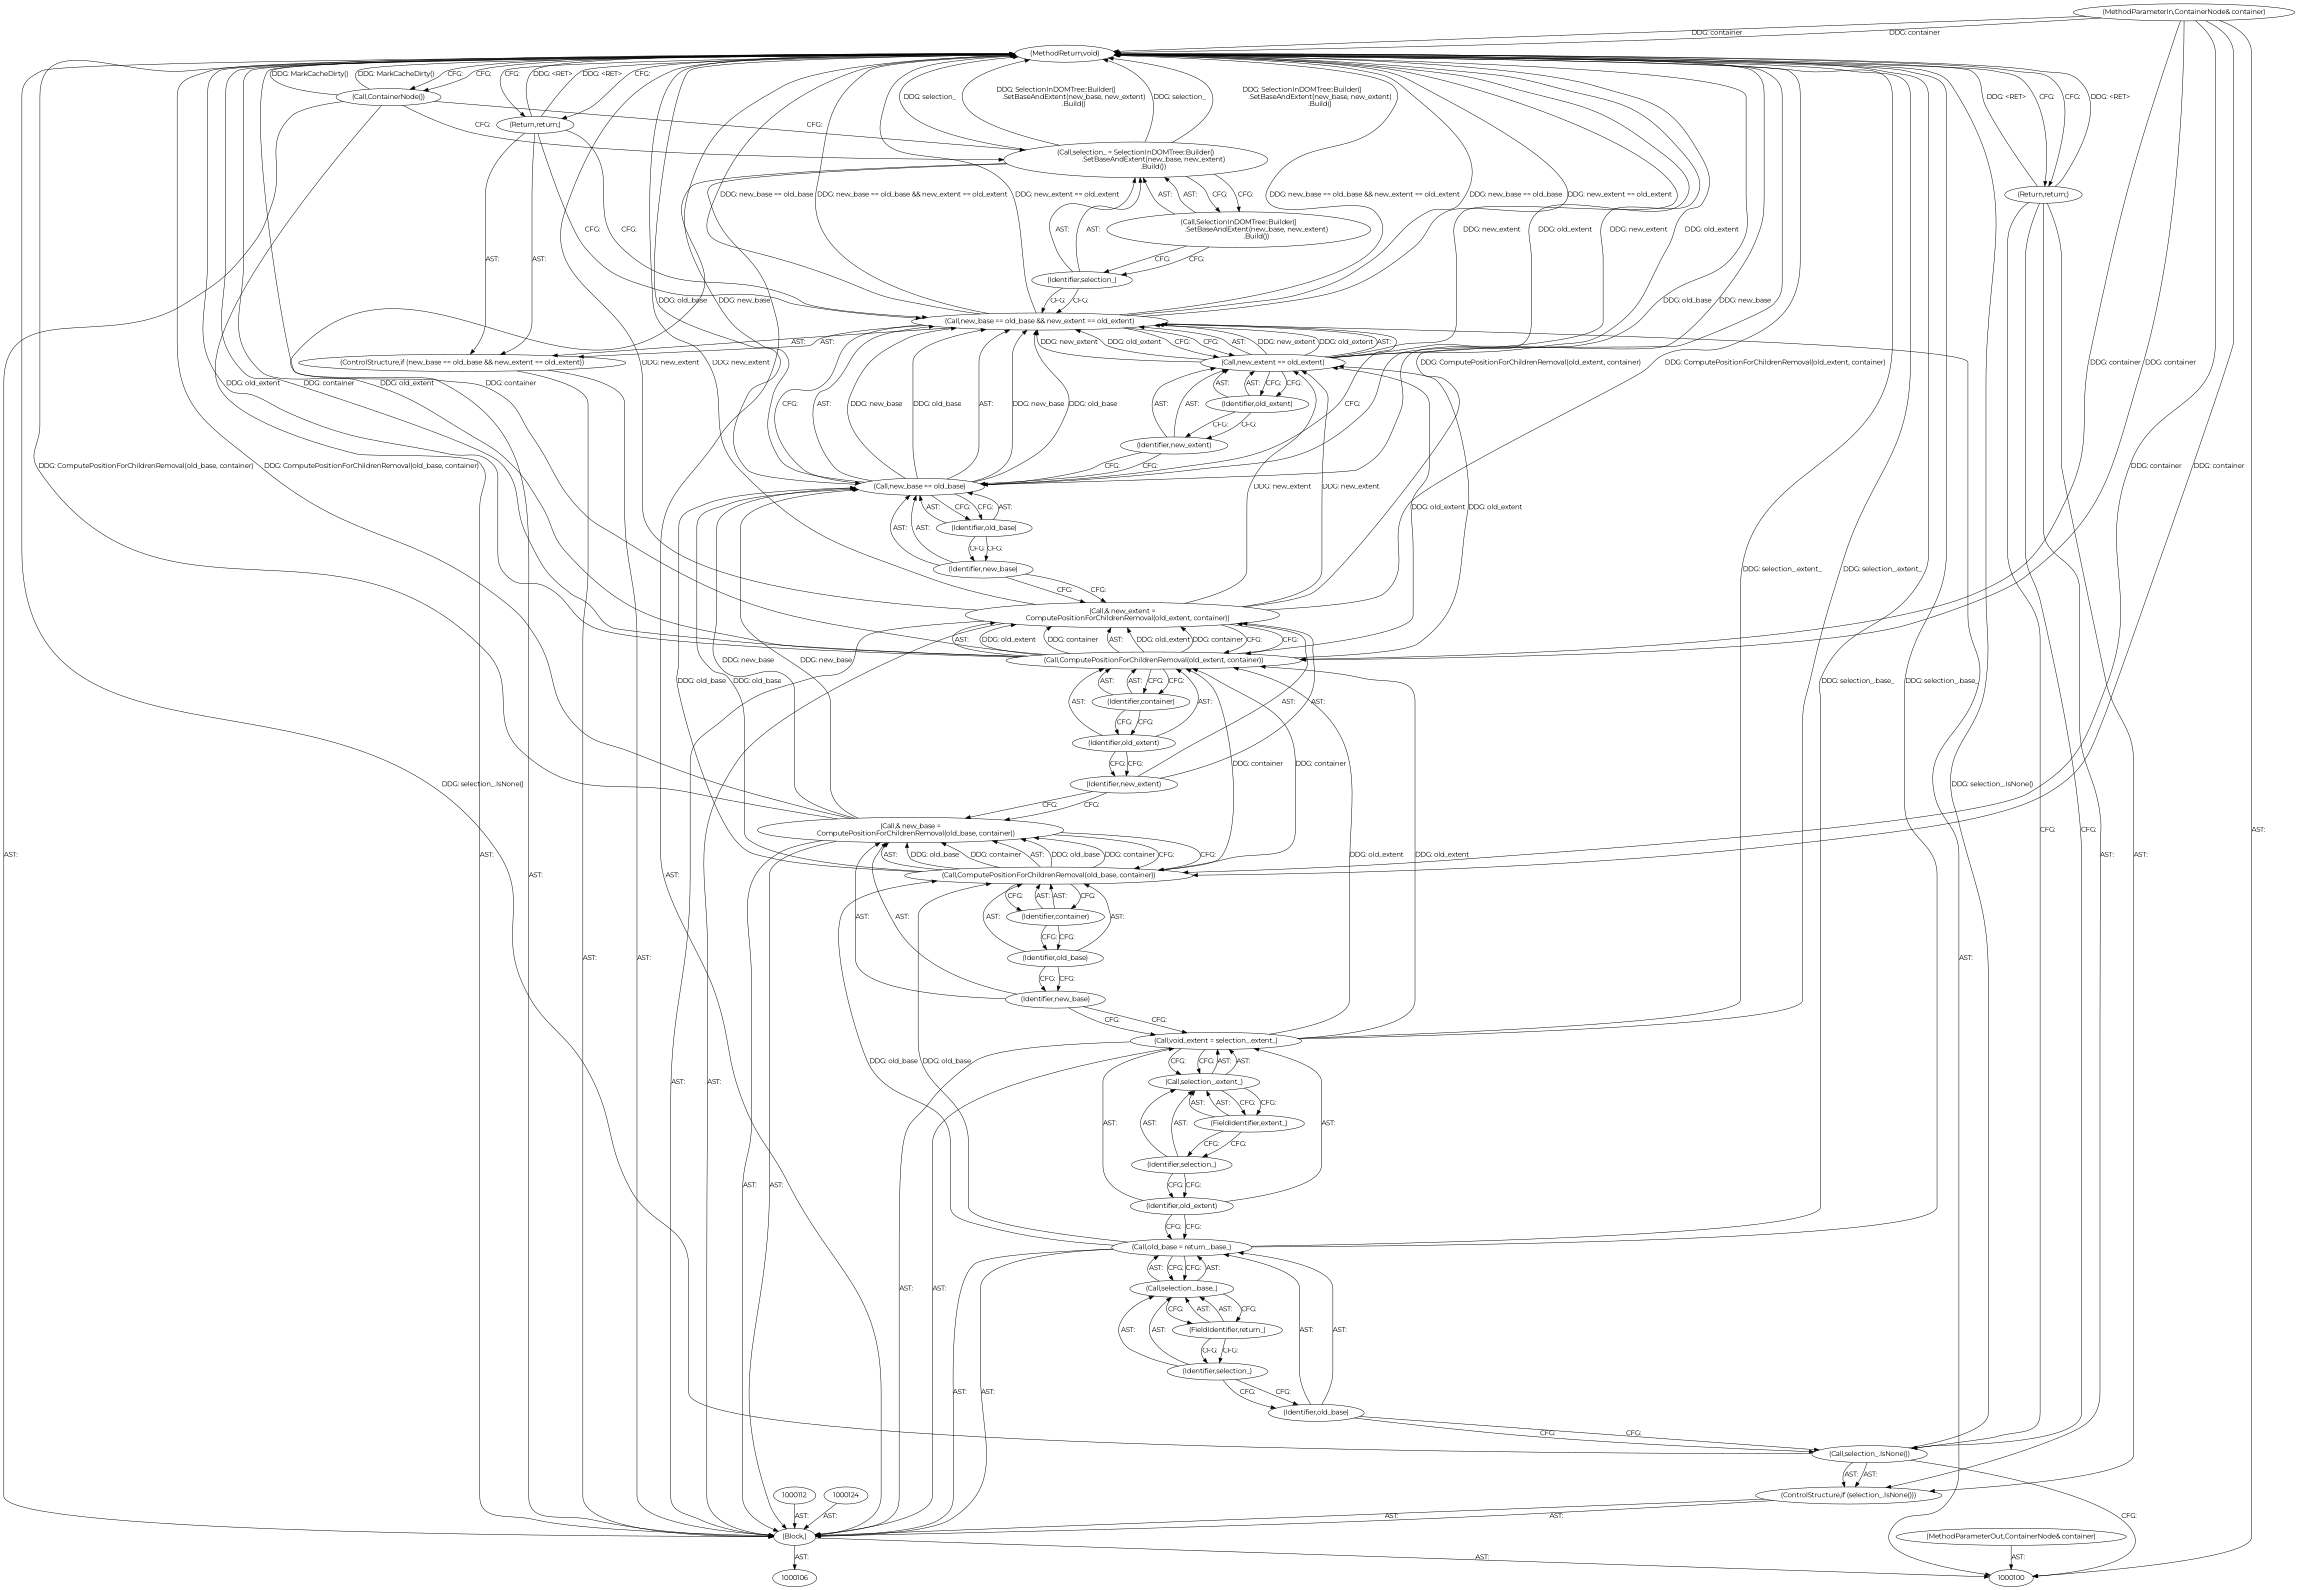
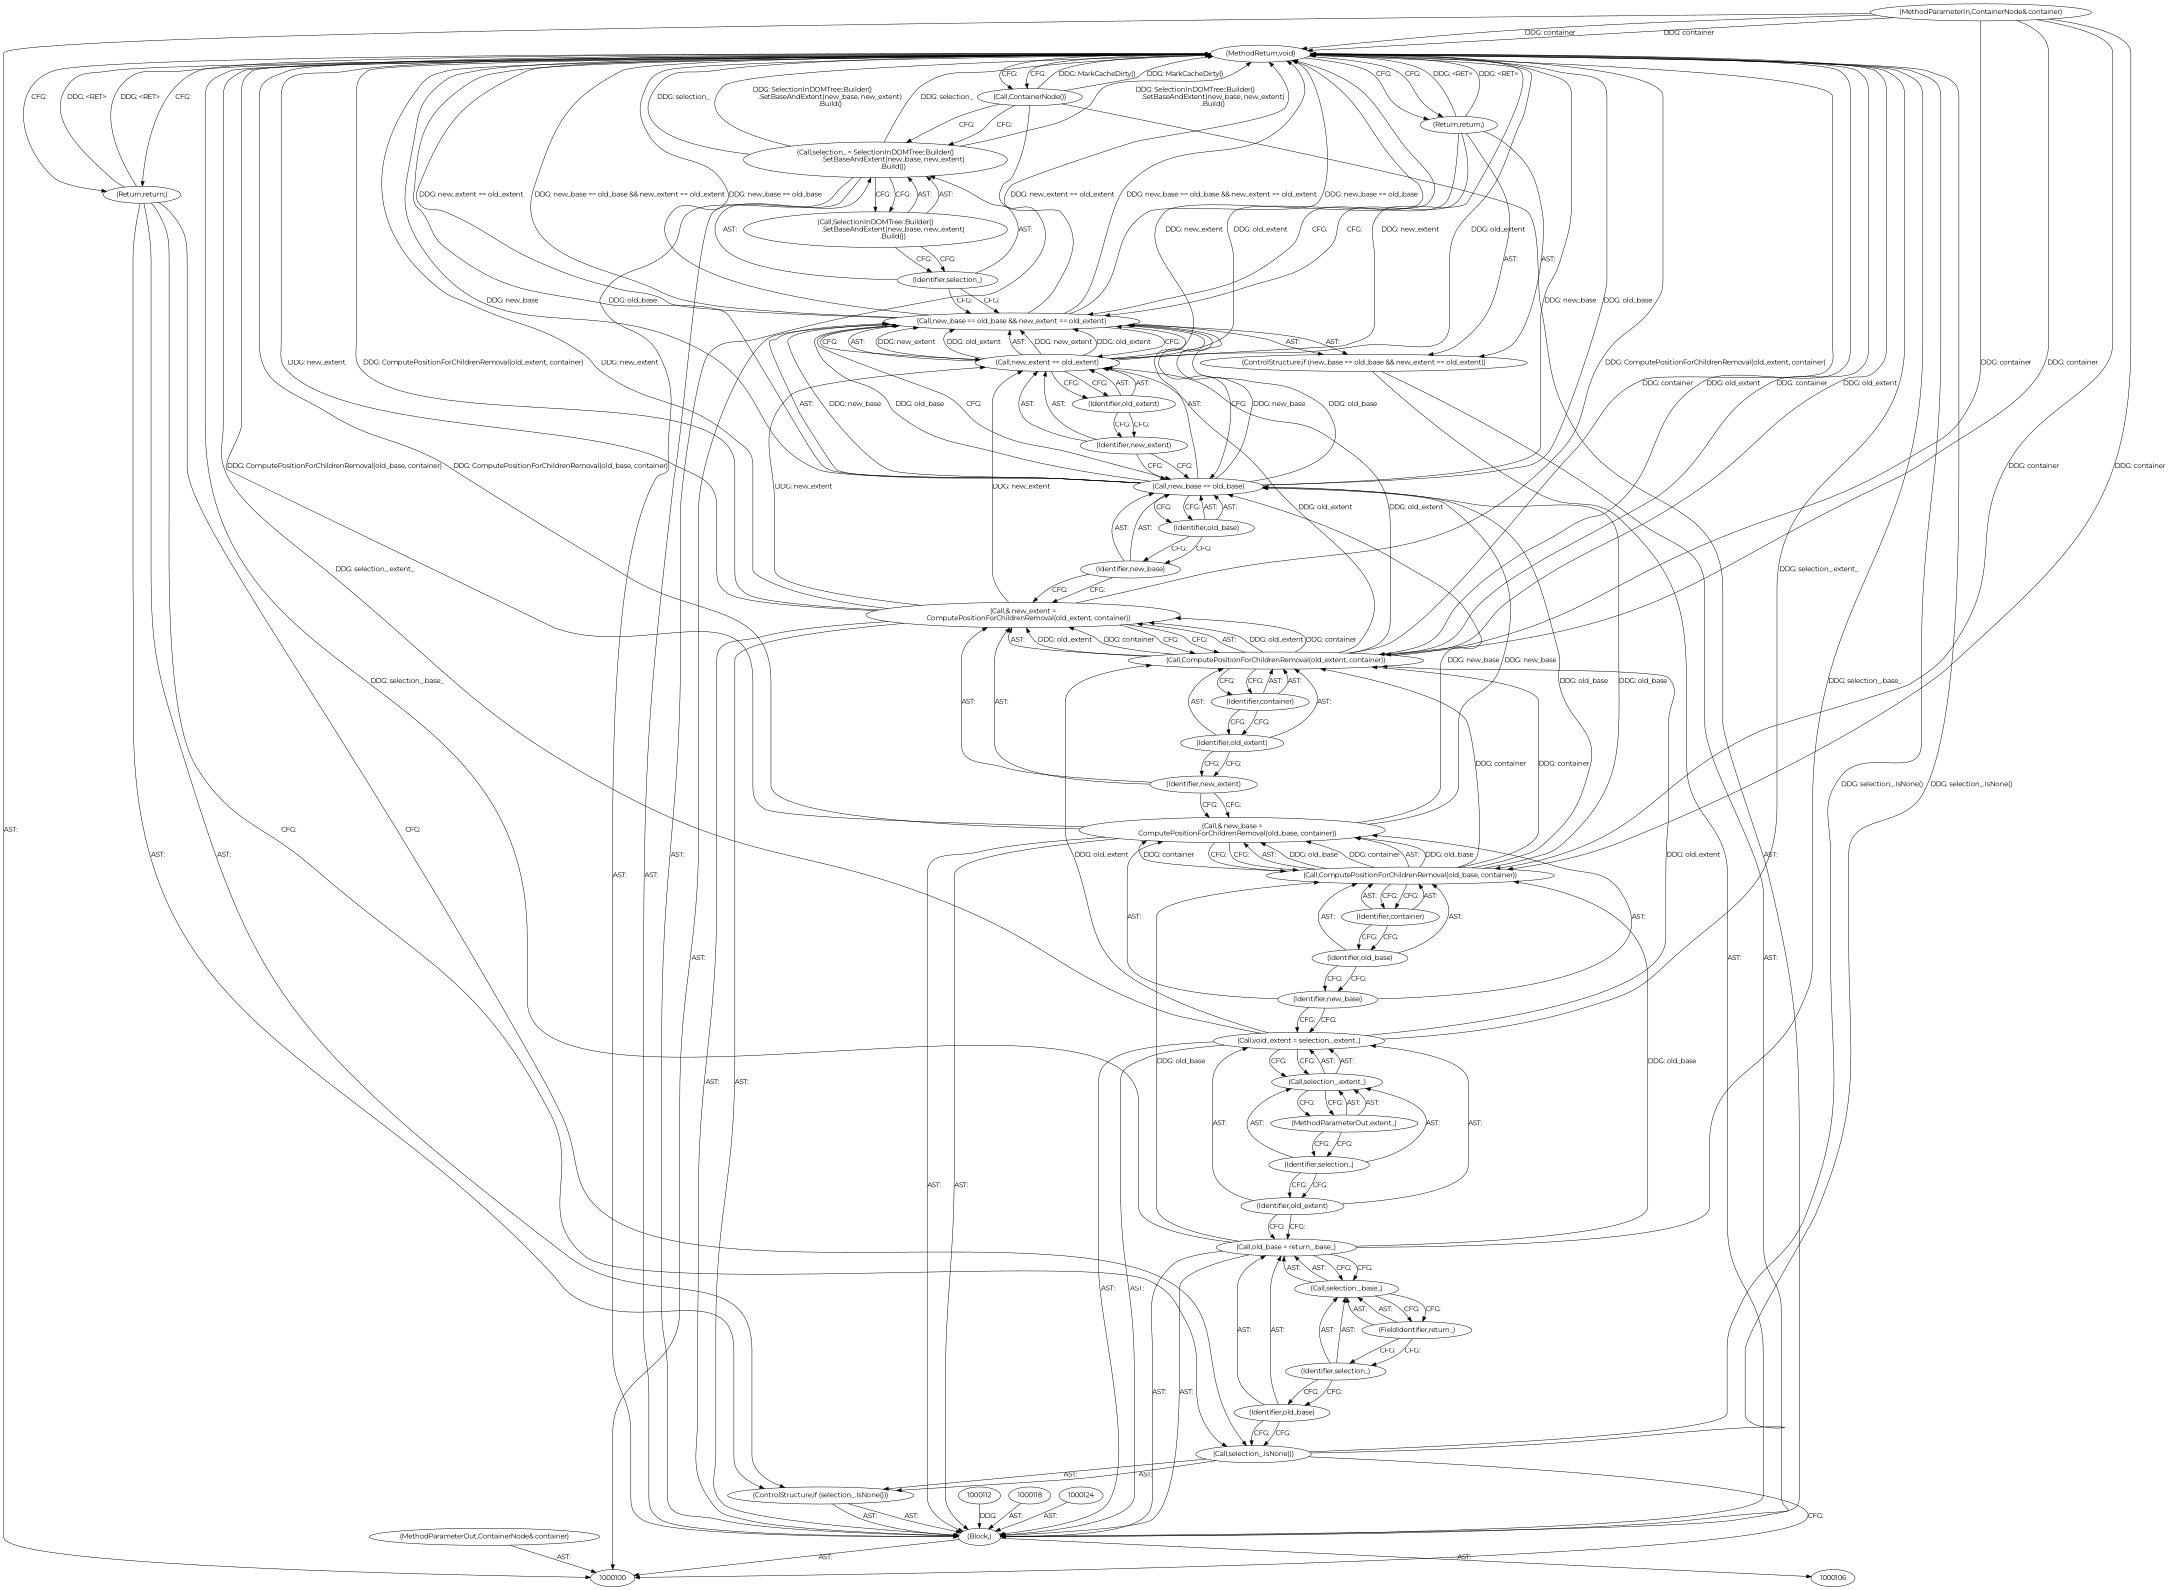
node "(FieldIdentifier,extent_)": label "(FieldIdentifier,extent_)" -> "(MethodParameterOut,extent_)"
node "1000118": added
edge "1000112" -> "(Block,)": label "AST: " -> "DDG: "
